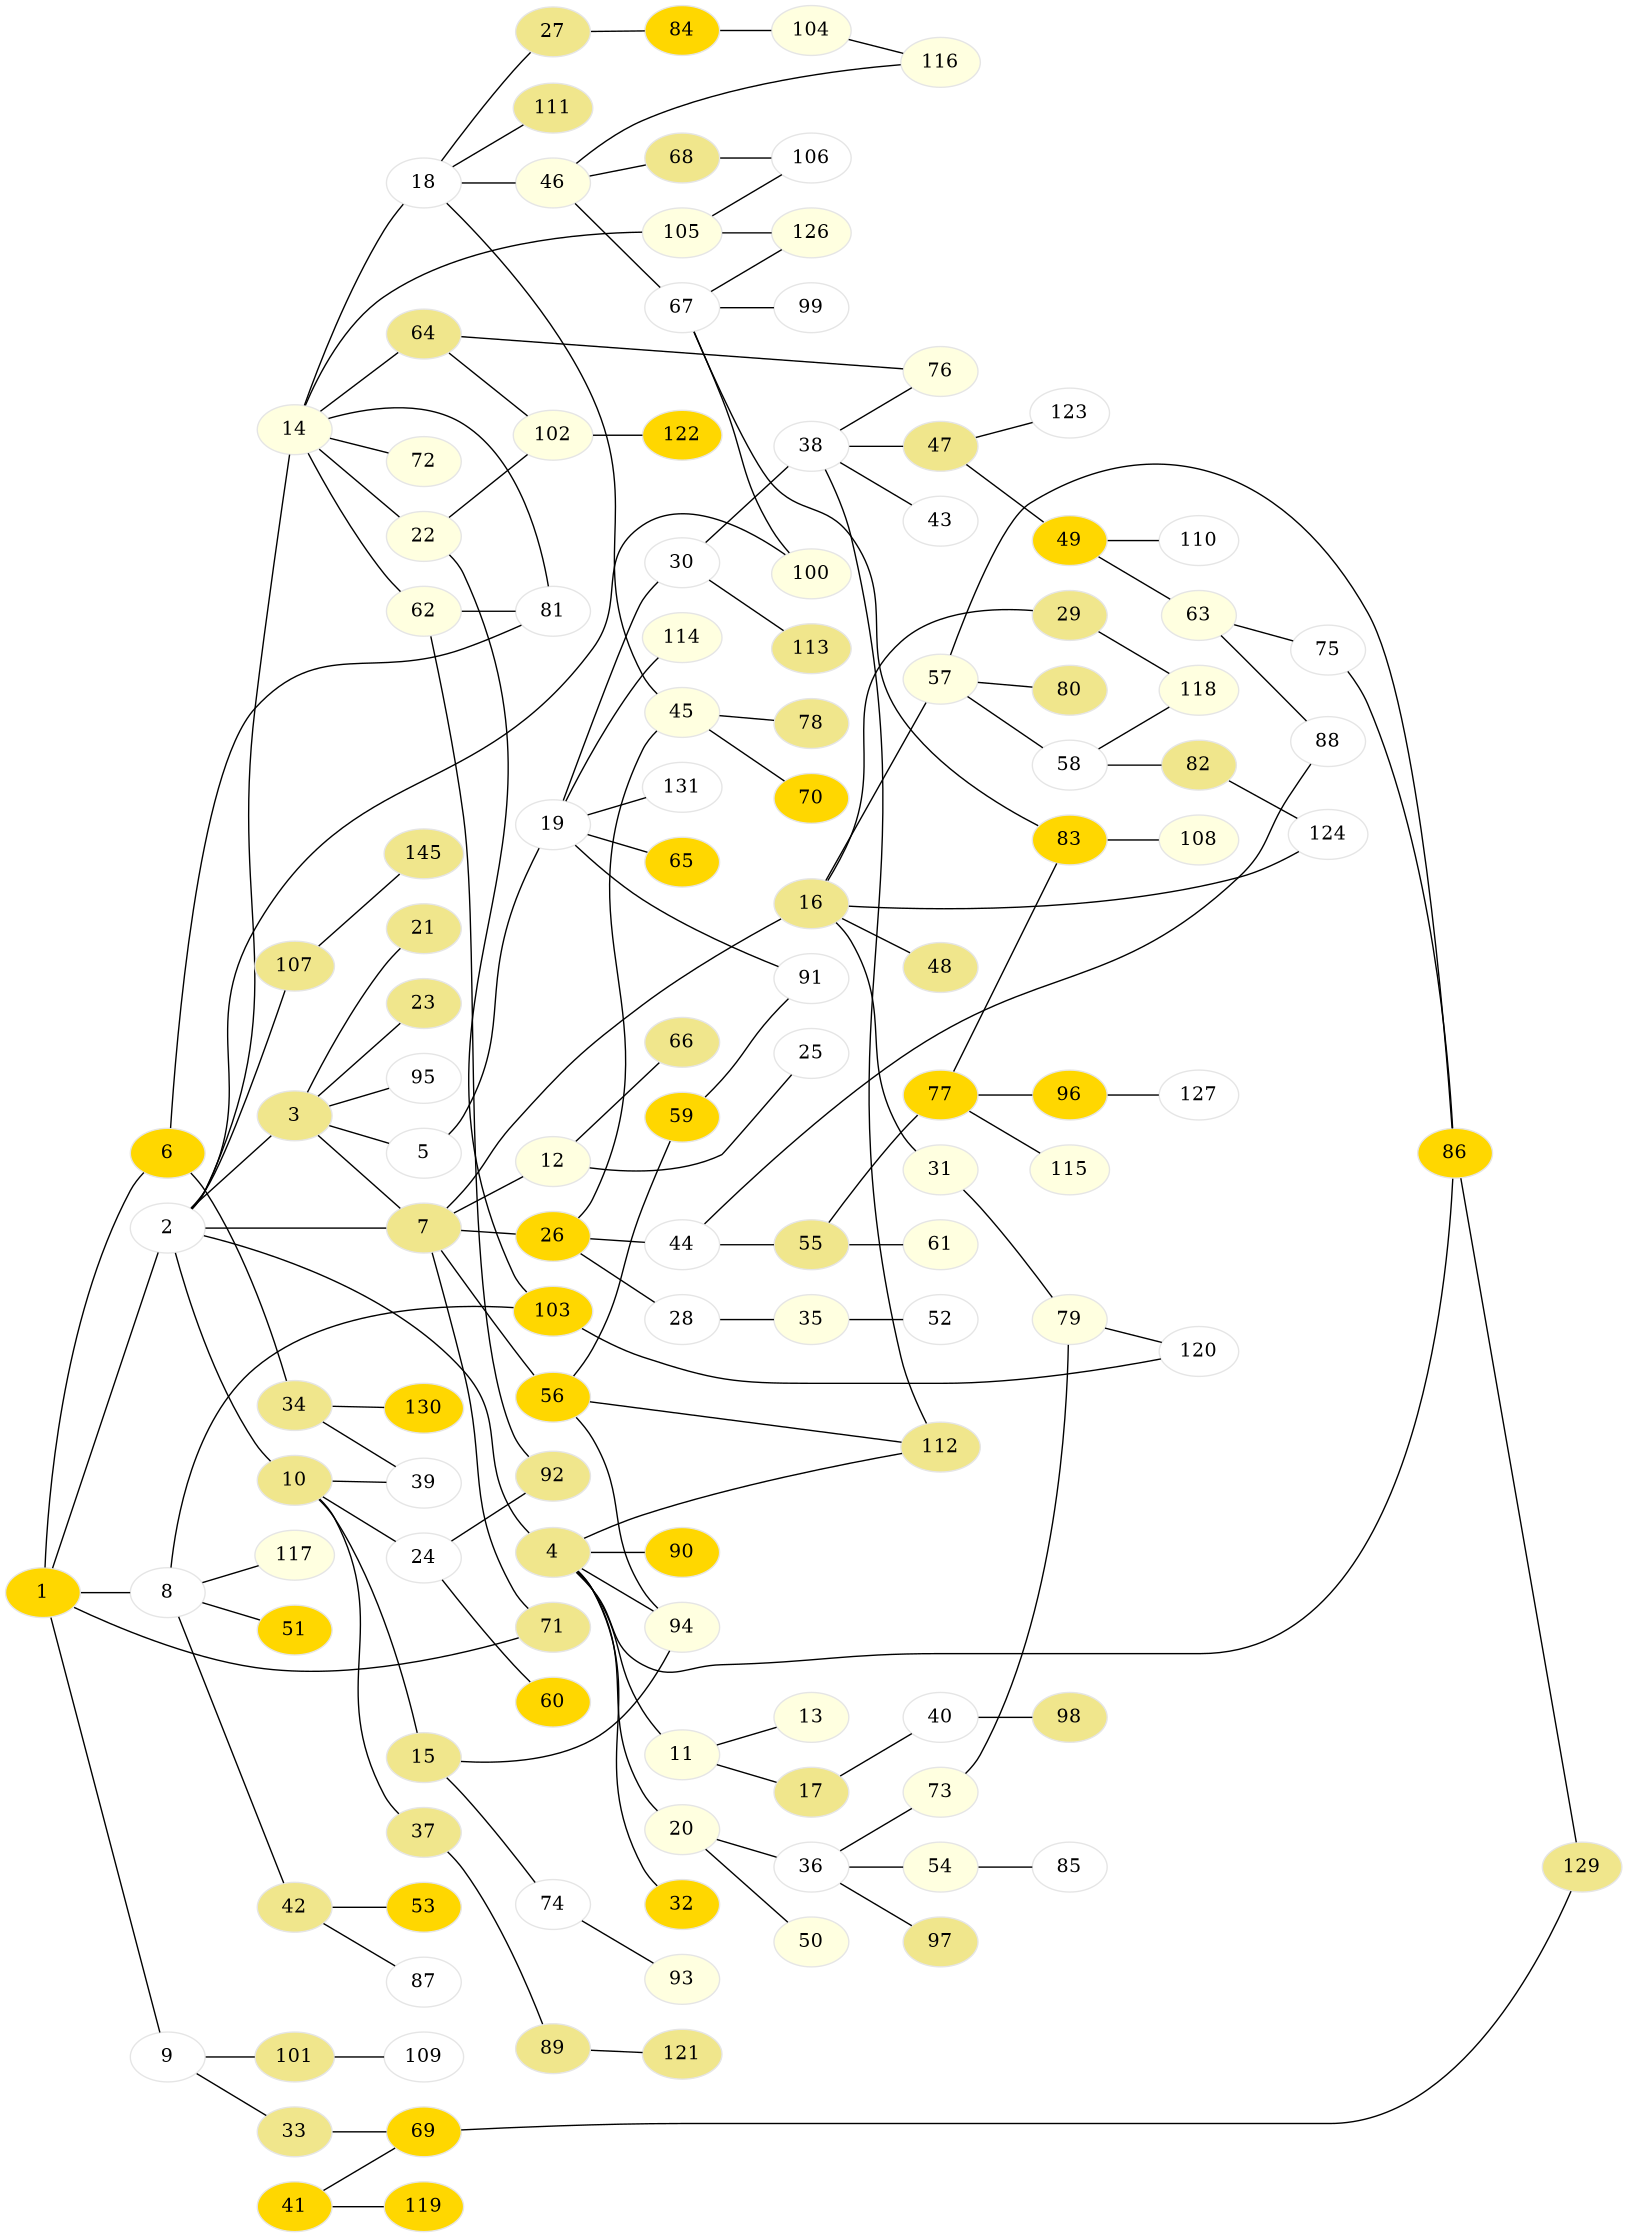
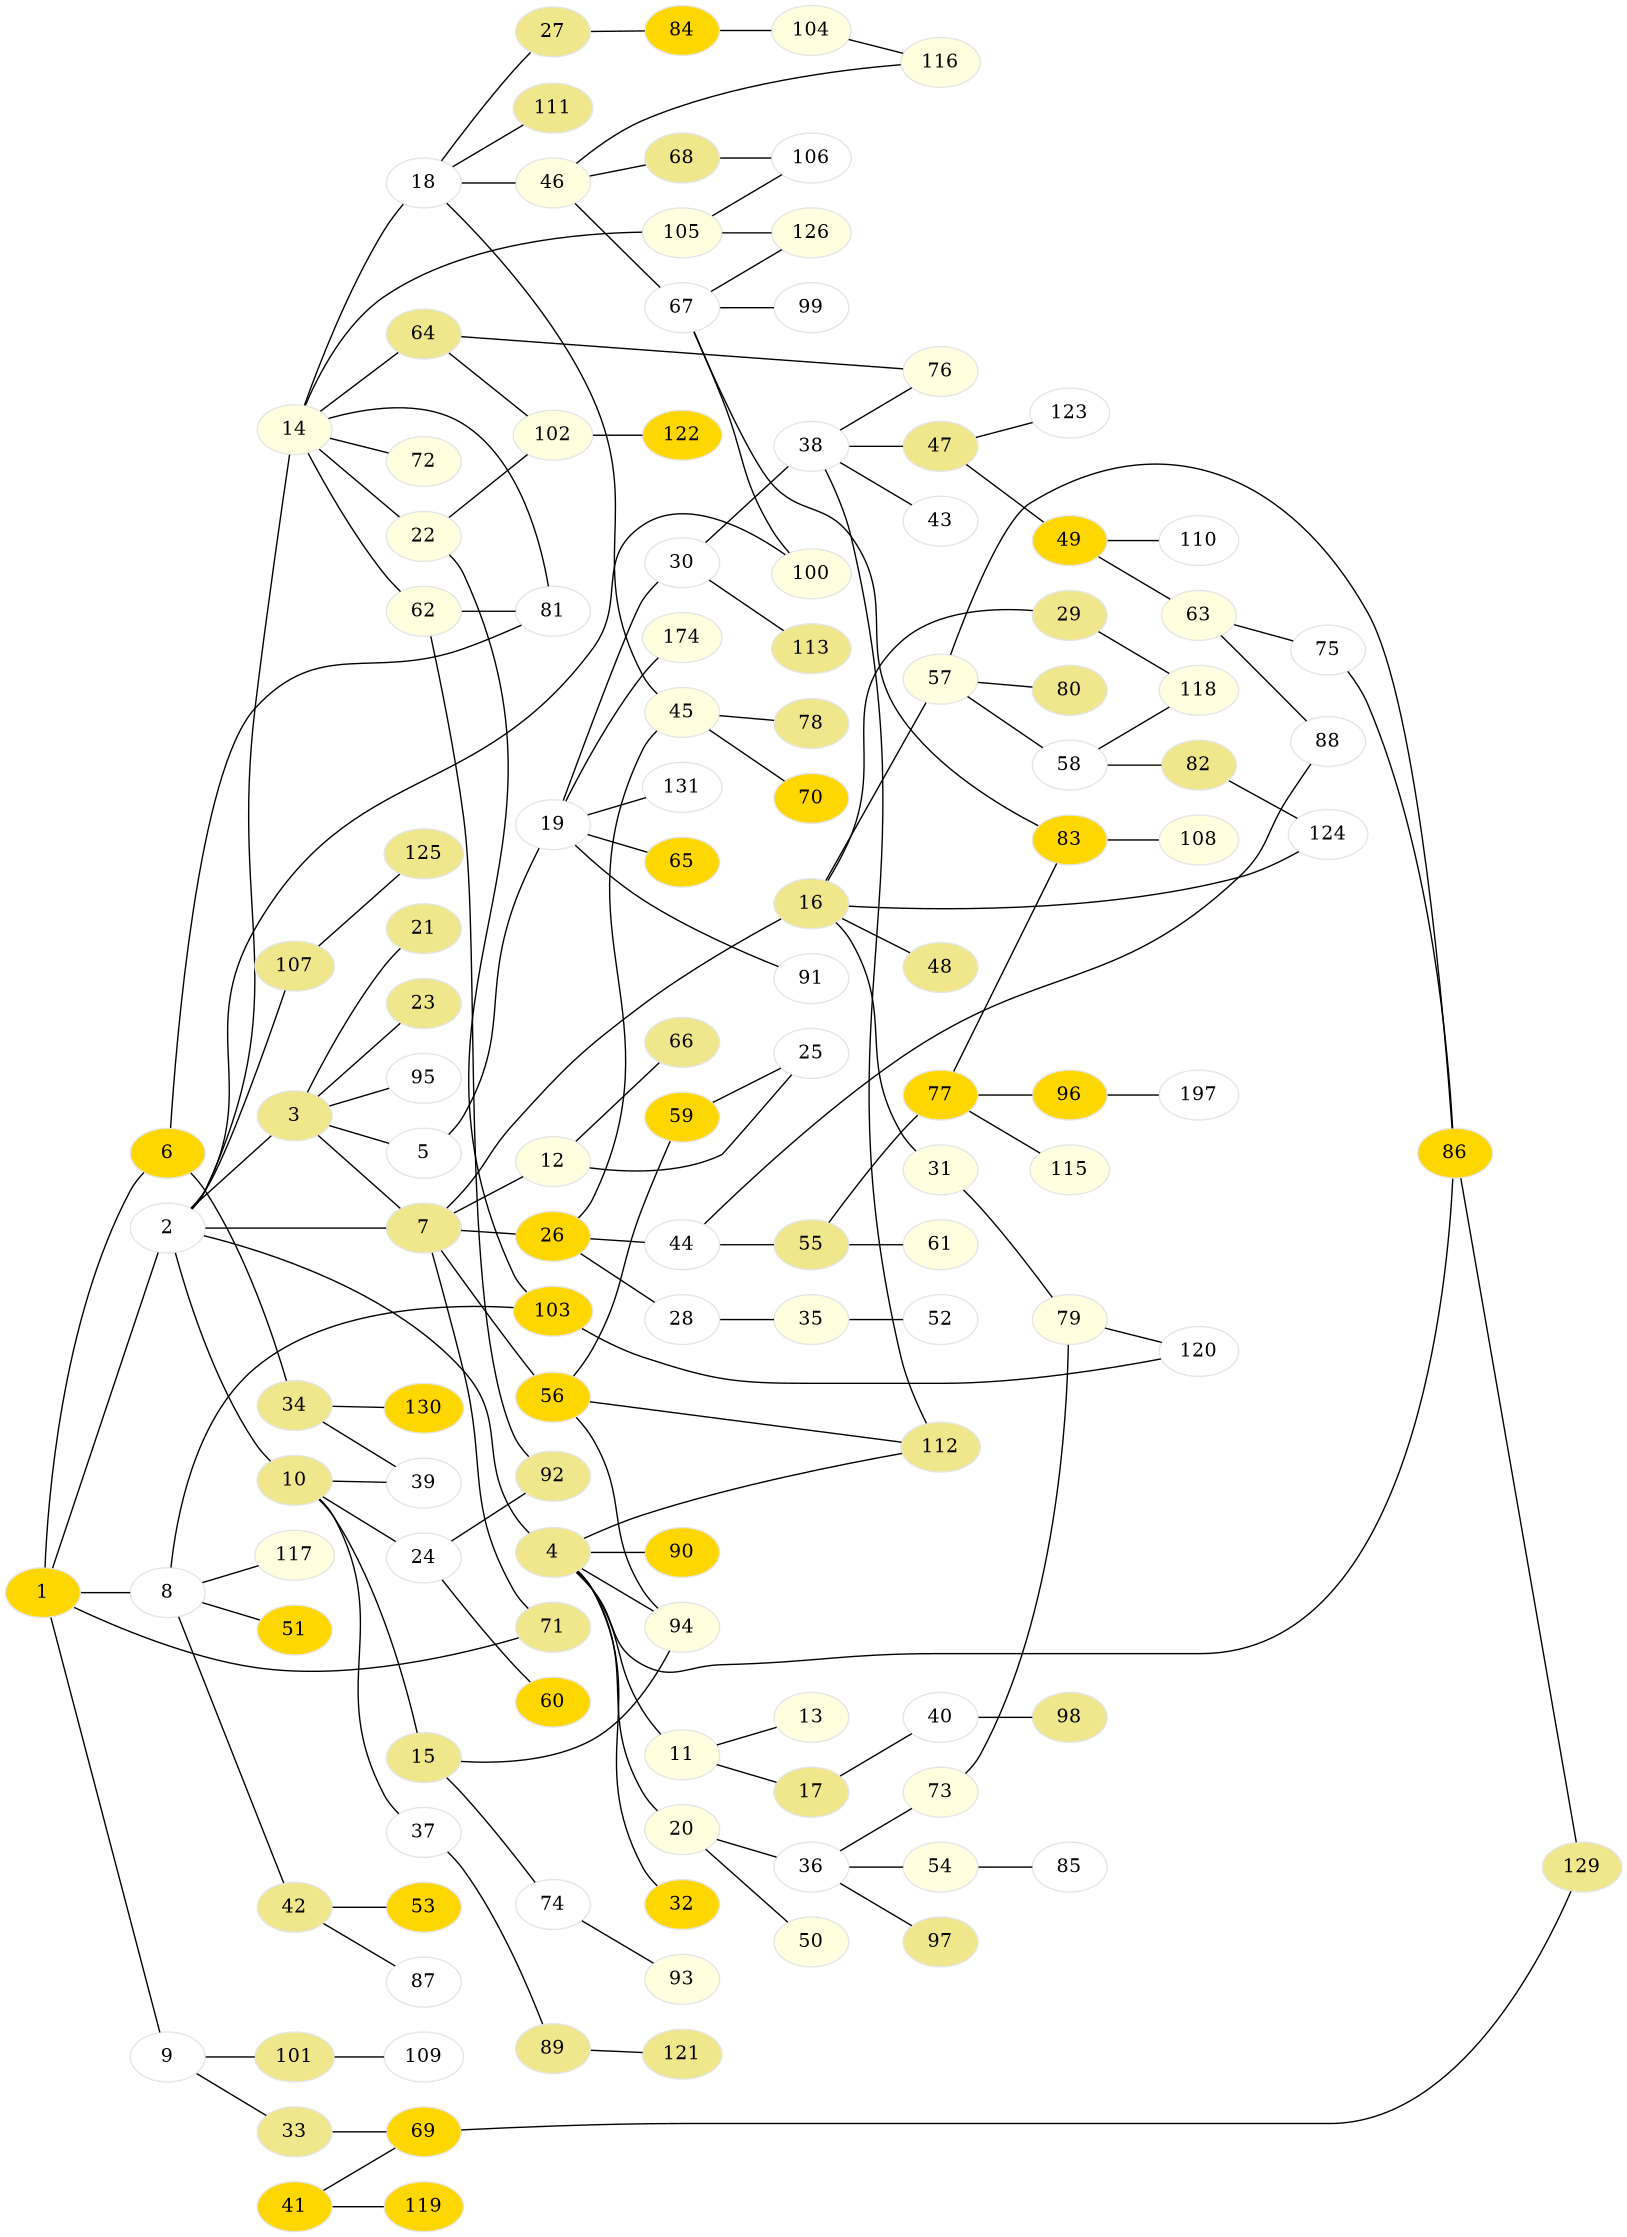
node "114": label "114" -> "174"
node "145": label "145" -> "125"
edge "91" -- "59": now "25" -- "59"
node "127": label "127" -> "197"
node "37": fillcolor khaki -> white
